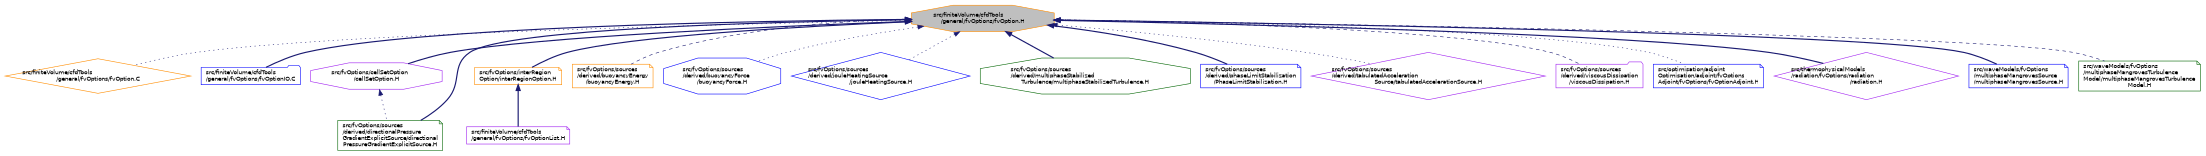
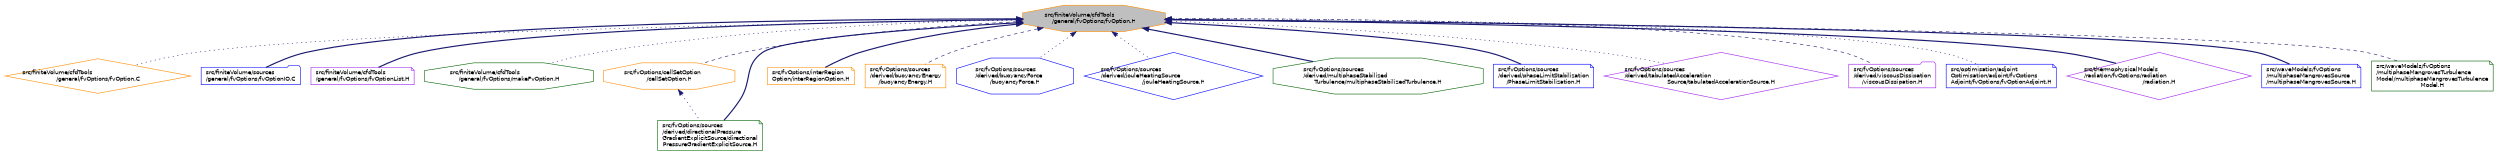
edge "src/fvOptions/cellSetOption /cellSetOption.H" -> "src/finiteVolume/cfdTools /general/fvOptions/fvOption.H": style bold -> dashed
node "src/finiteVolume/cfdTools /general/fvOptions/fvOptionIO.C": label "src/finiteVolume/cfdTools /general/fvOptions/fvOptionIO.C" -> "src/finiteVolume/sources /general/fvOptions/fvOptionIO.C"
node "src/fvOptions/cellSetOption /cellSetOption.H": color purple -> darkorange
node "src/finiteVolume/cfdTools /general/fvOptions/makeFvOption.H": added
edge "src/finiteVolume/cfdTools /general/fvOptions/fvOptionList.H" -> "src/fvOptions/interRegion Option/interRegionOption.H": now "src/finiteVolume/cfdTools /general/fvOptions/fvOptionList.H" -> "src/finiteVolume/cfdTools /general/fvOptions/fvOption.H"
